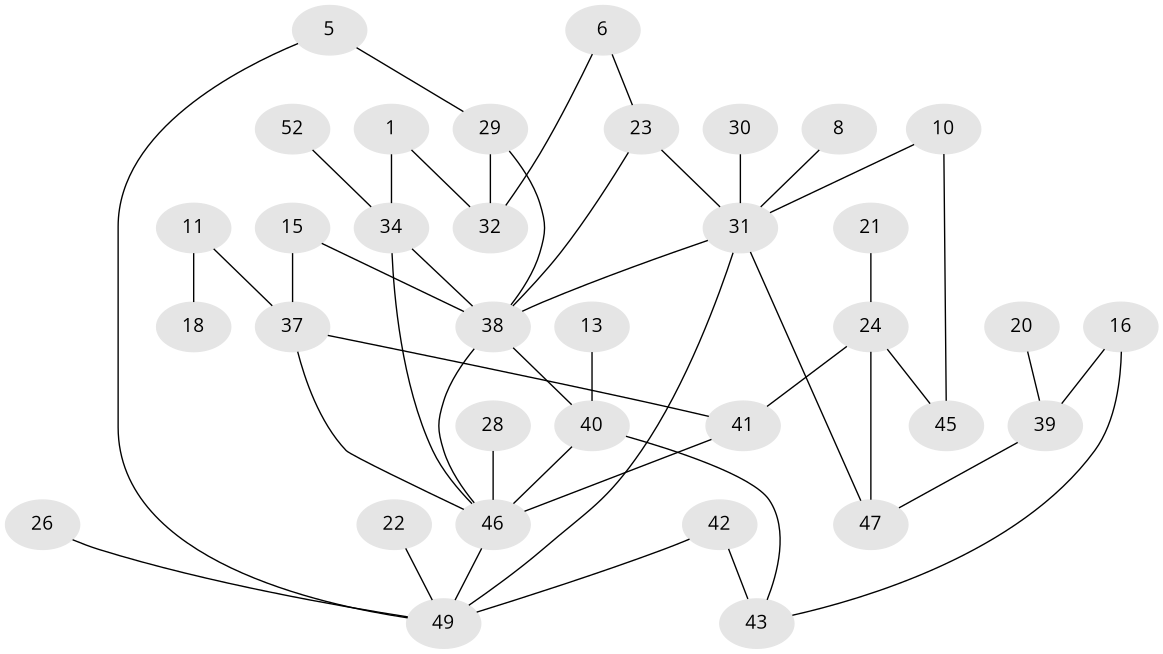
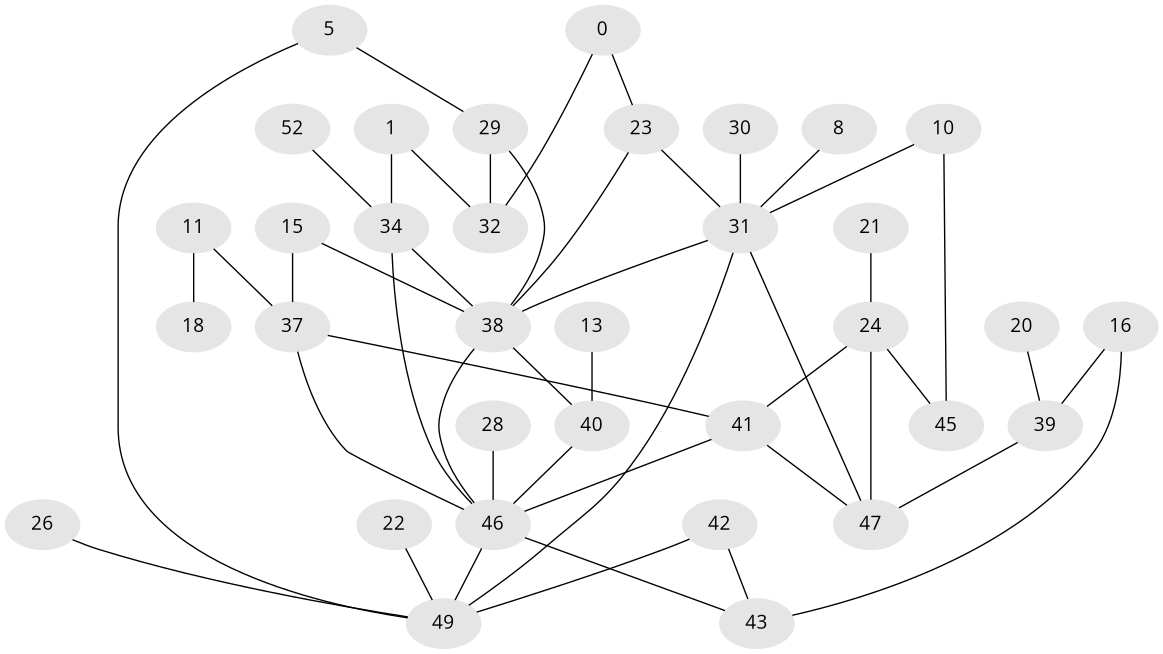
node "6": label "6" -> "0"
edge "41" -- "47": added
edge "40" -- "43": now "46" -- "43"
